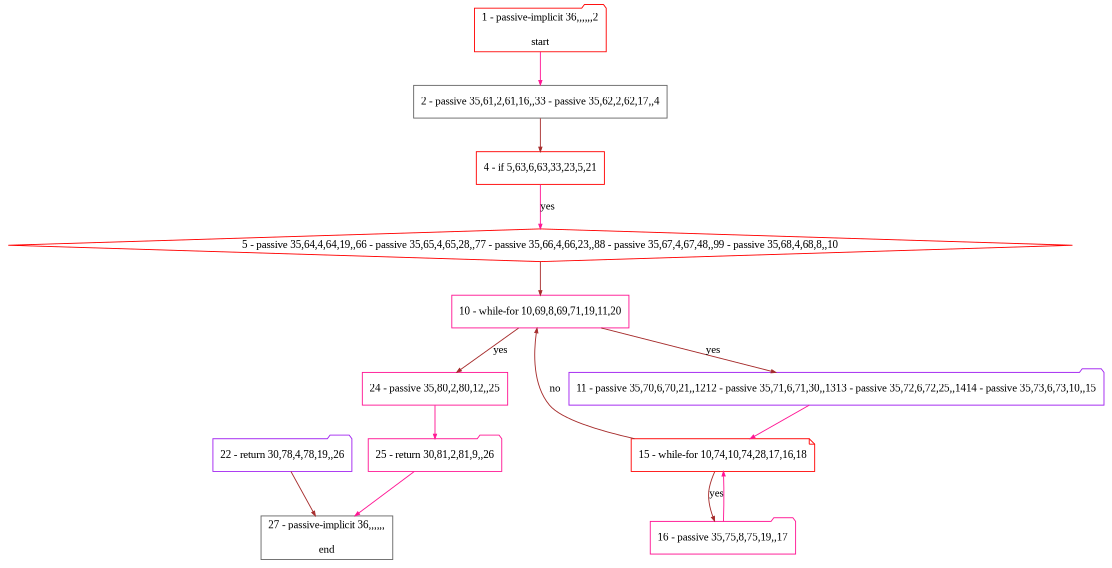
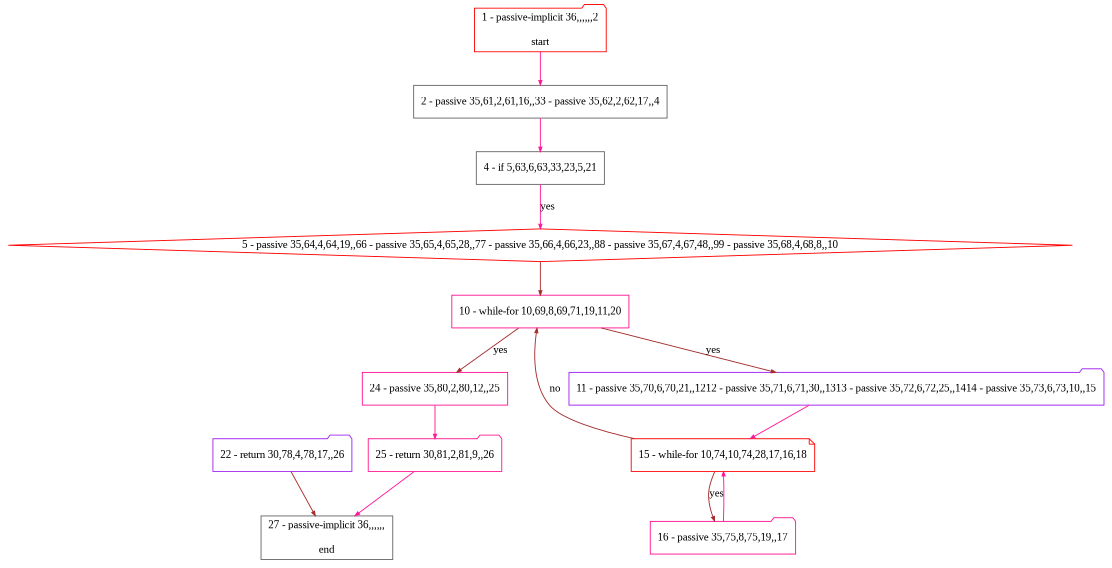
edge "2 - passive 35,61,2,61,16,,33 - passive 35,62,2,62,17,,4" -> "4 - if 5,63,6,63,33,23,5,21": color brown -> deeppink
node "4 - if 5,63,6,63,33,23,5,21": color red -> gray40
node "22 - return 30,78,4,78,19,,26": label "22 - return 30,78,4,78,19,,26" -> "22 - return 30,78,4,78,17,,26"
